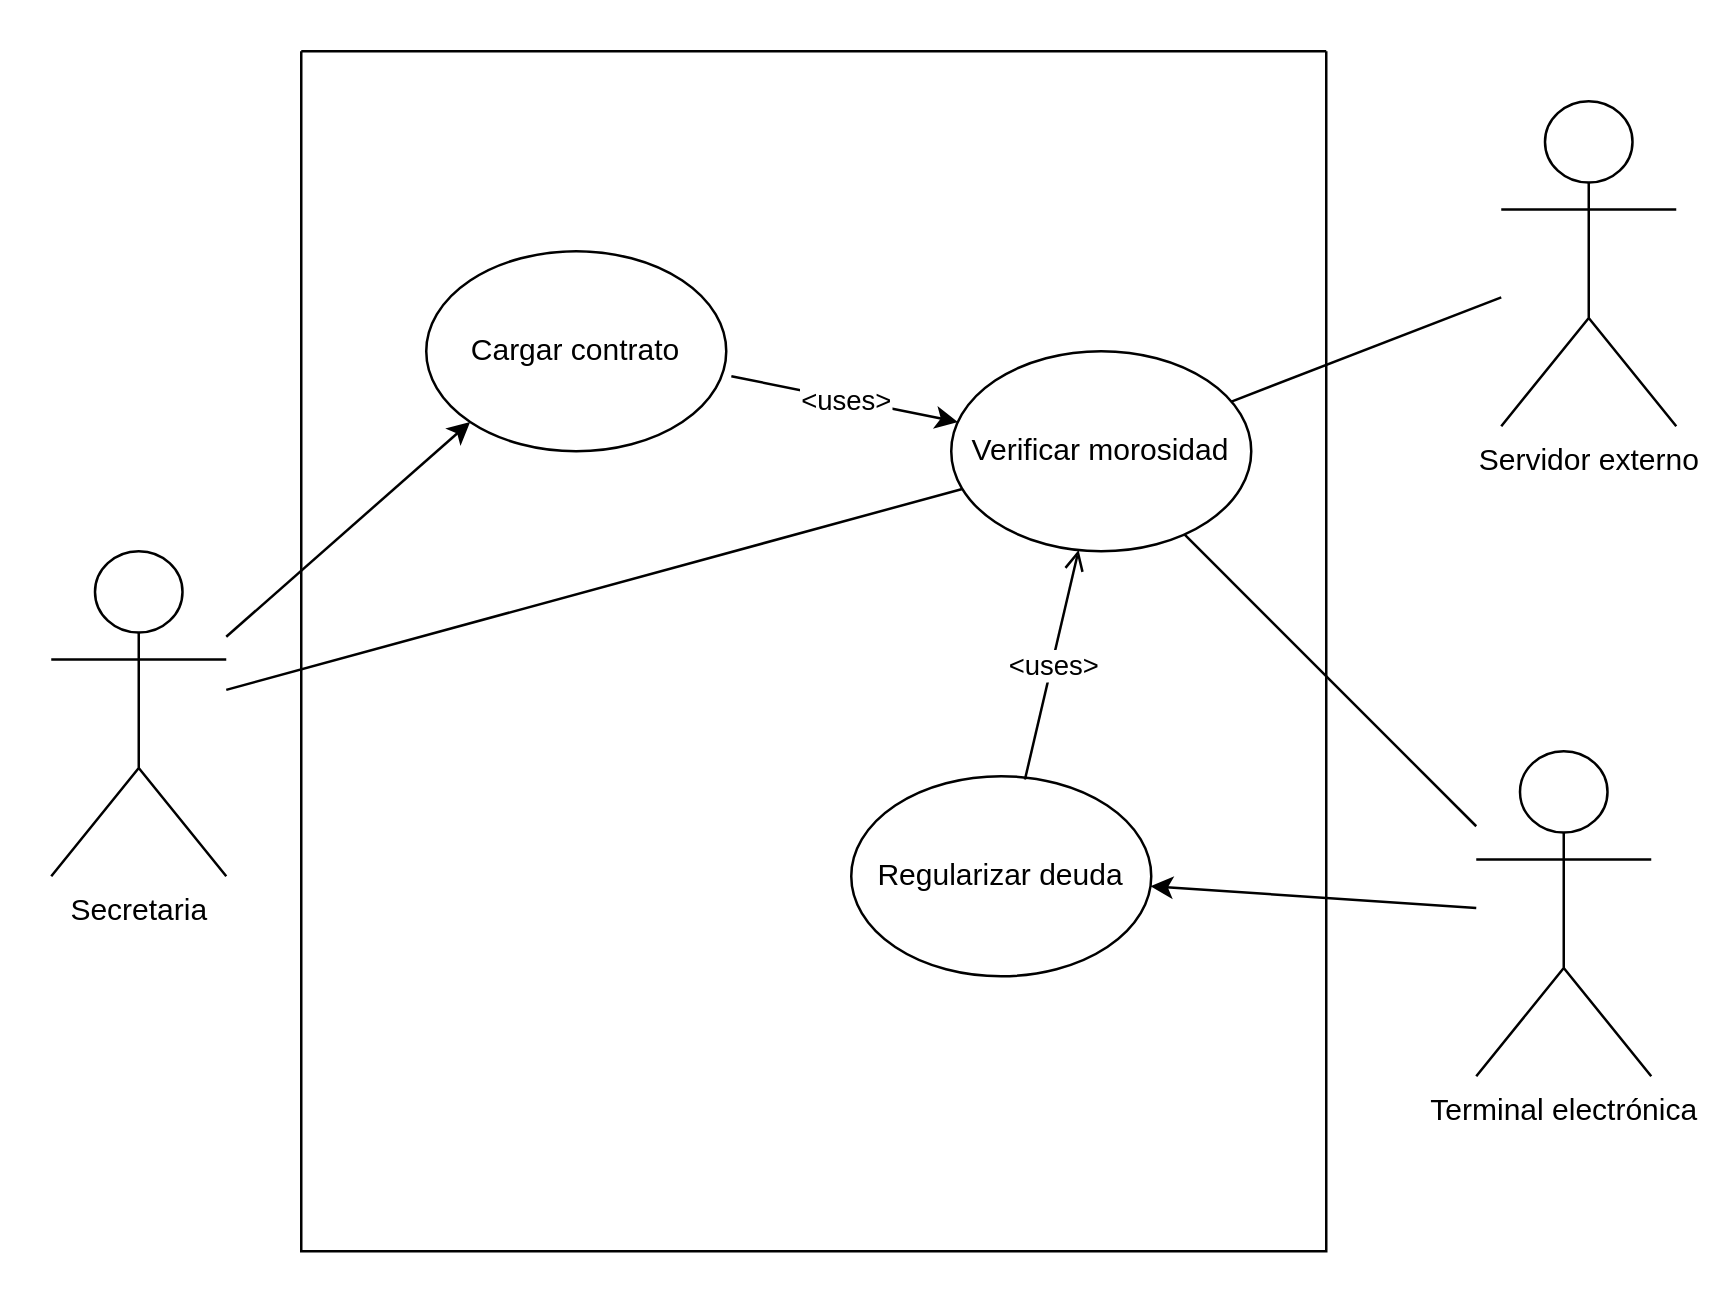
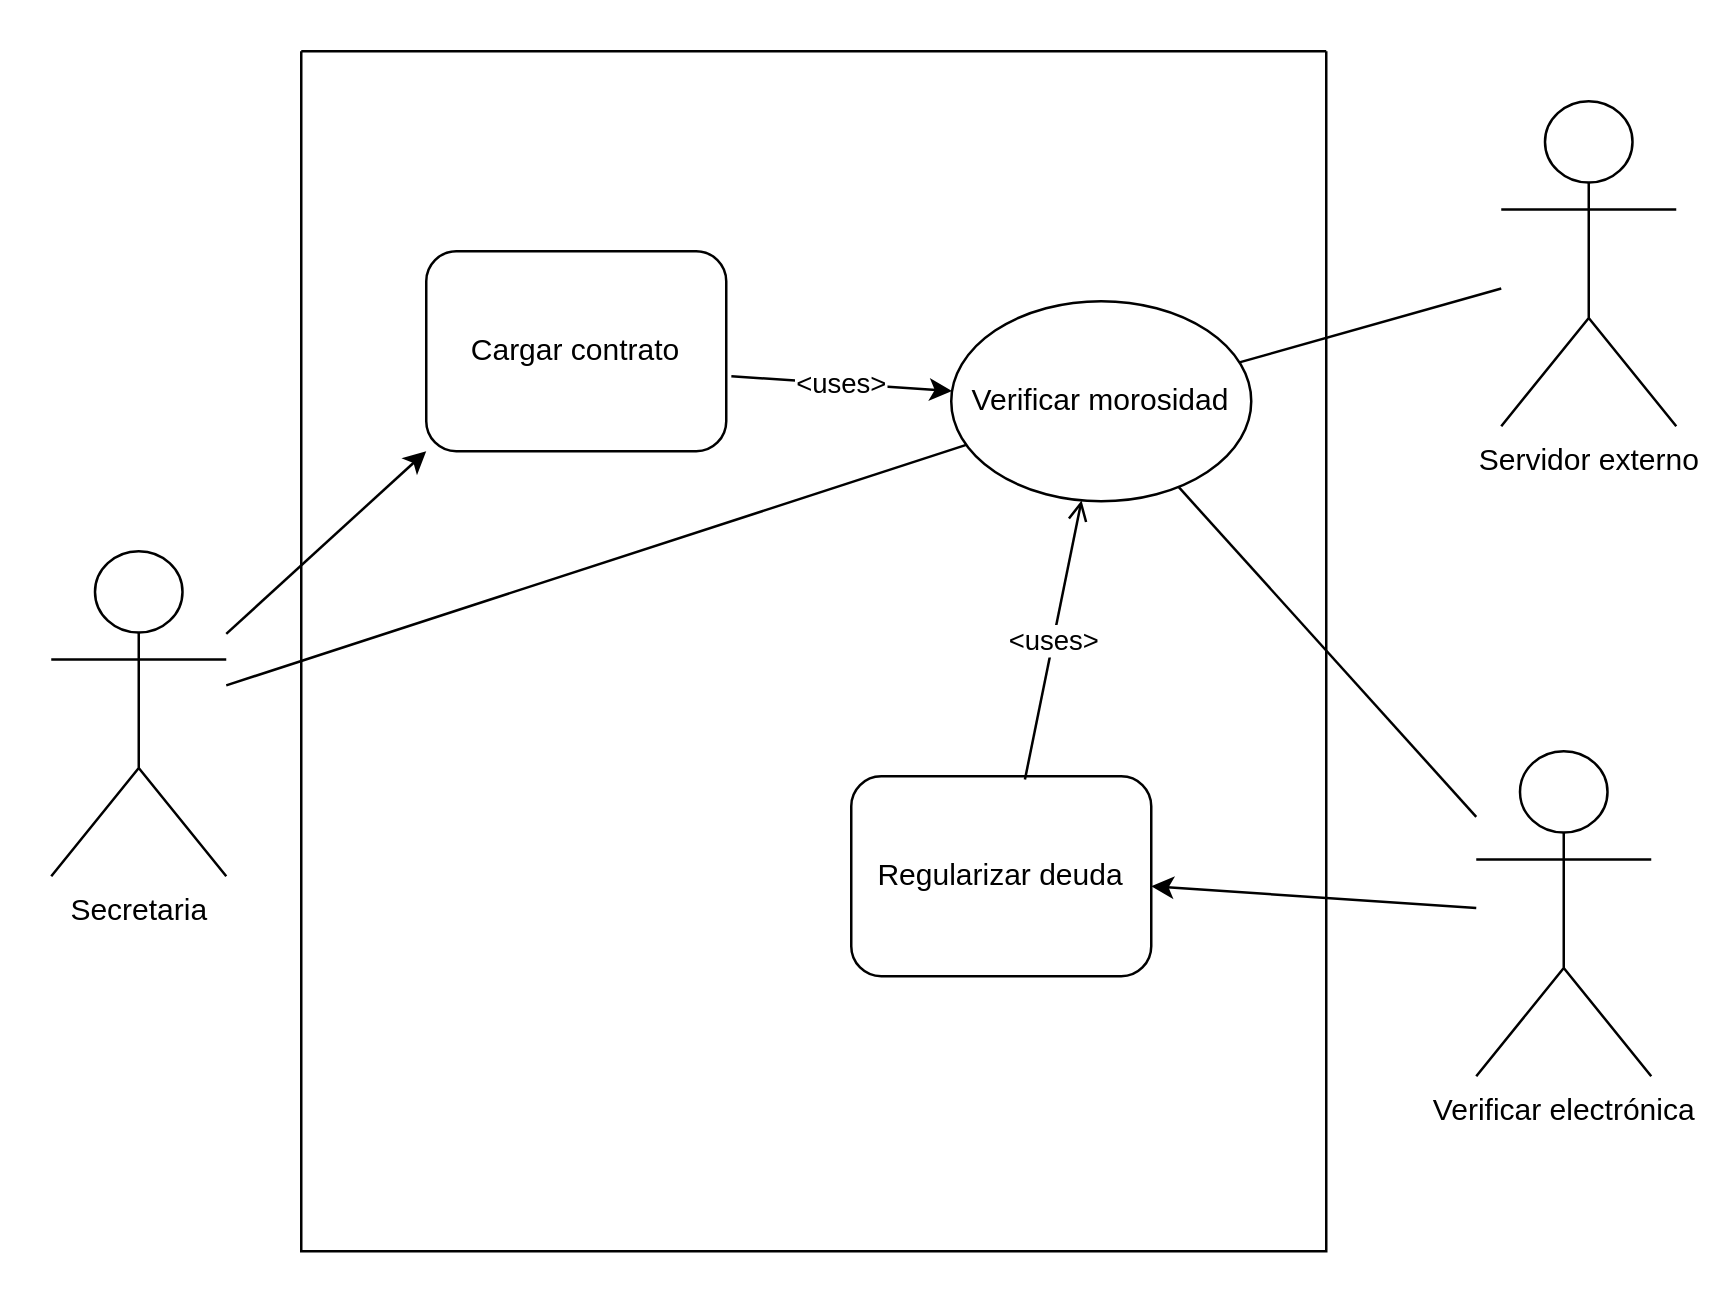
node "Cargar contrato": shape ellipse -> rounded rectangle
node "Verificar morosidad": moved (1101, 451) -> (1101, 401)
node "Regularizar deuda": shape ellipse -> rounded rectangle
node "Terminal electrónica": label "Terminal electrónica" -> "Verificar electrónica"
